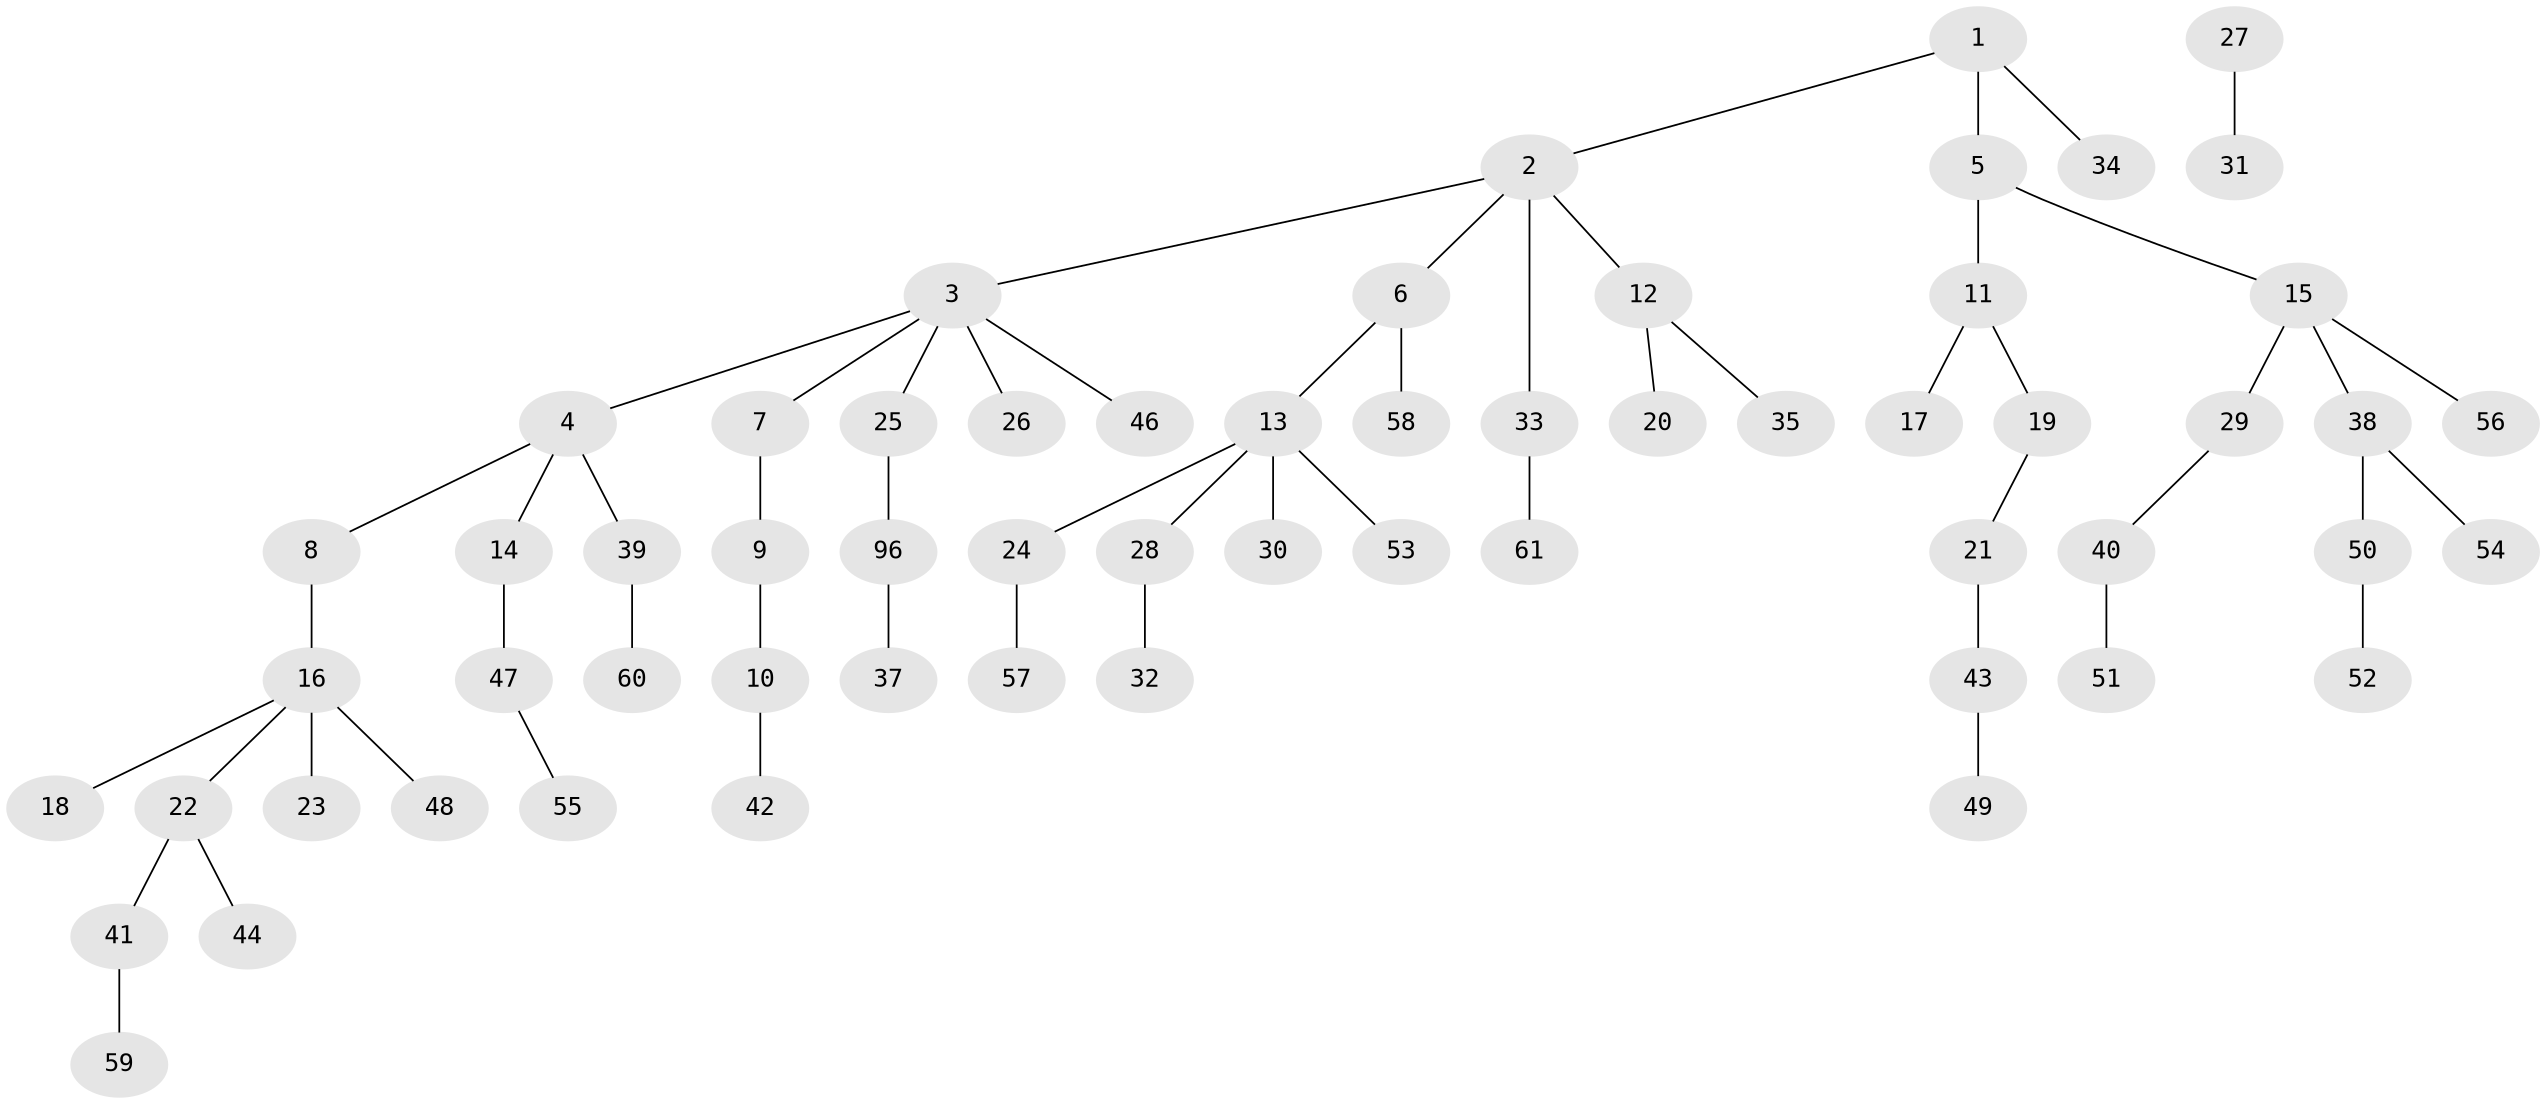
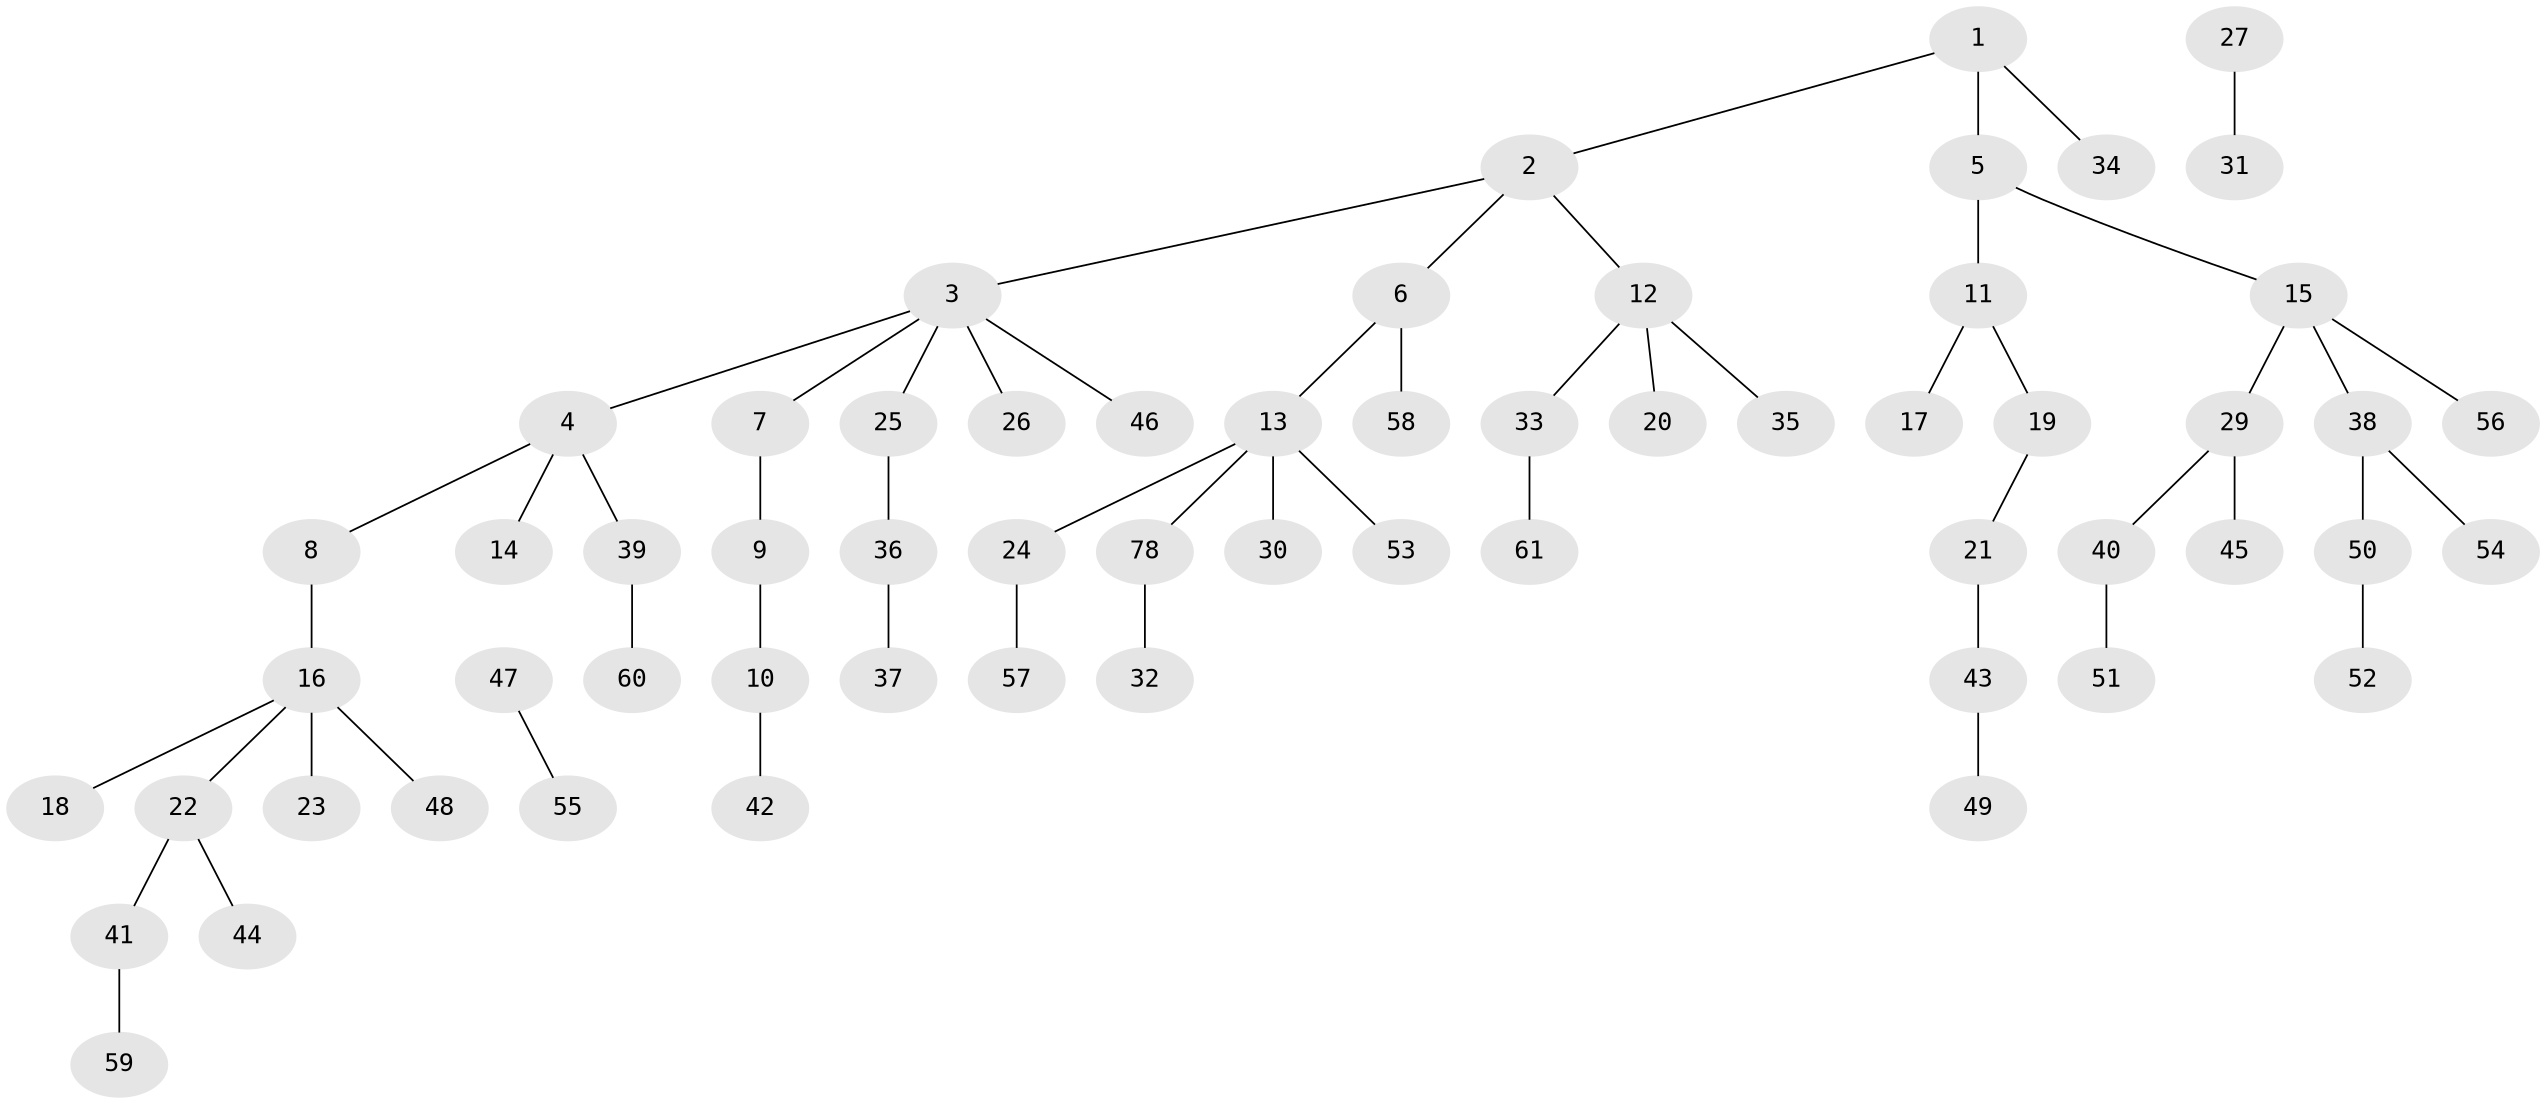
edge "2" -- "33": now "12" -- "33"
node "96": label "96" -> "36"
node "28": label "28" -> "78"
node "45": added
edge "14" -- "47": removed
